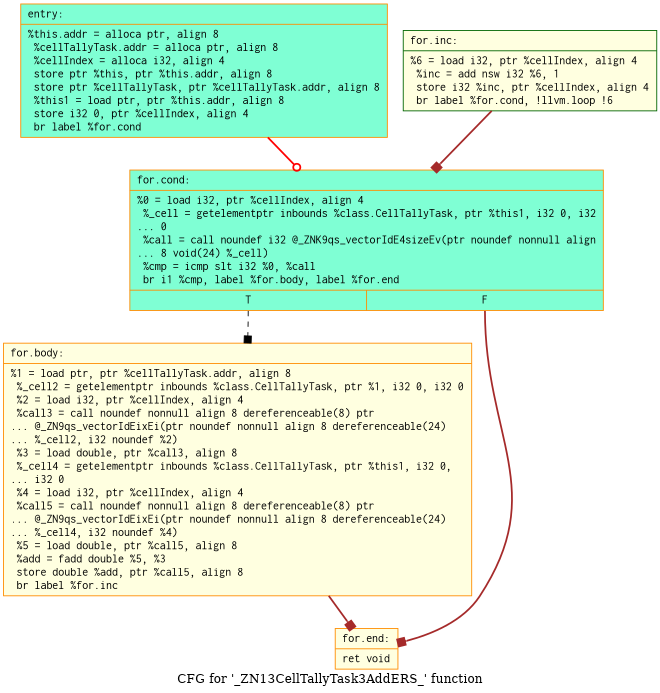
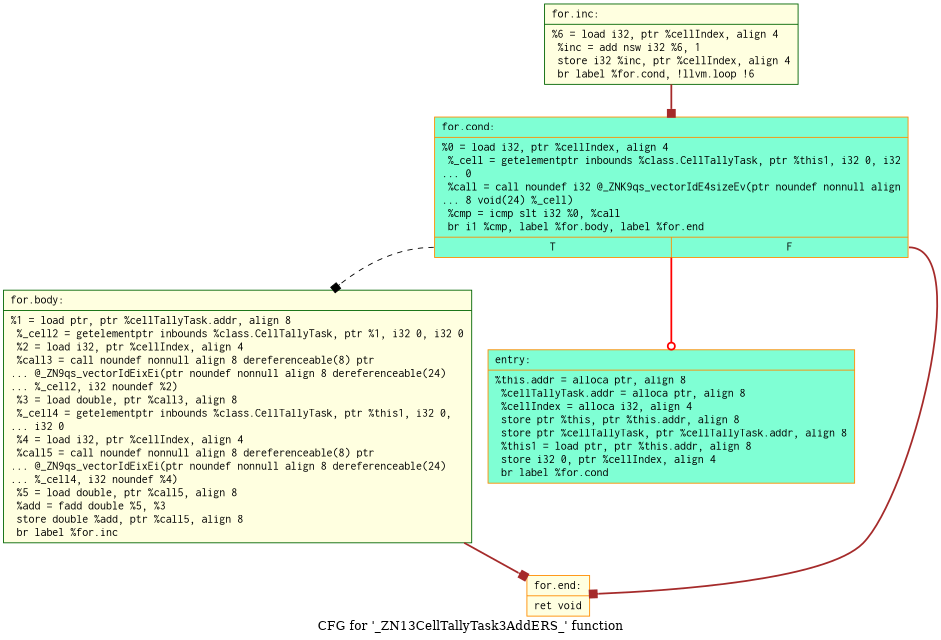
edge "entry:" -> "for.cond:": reversed
node "for.body:": color darkorange -> darkgreen
